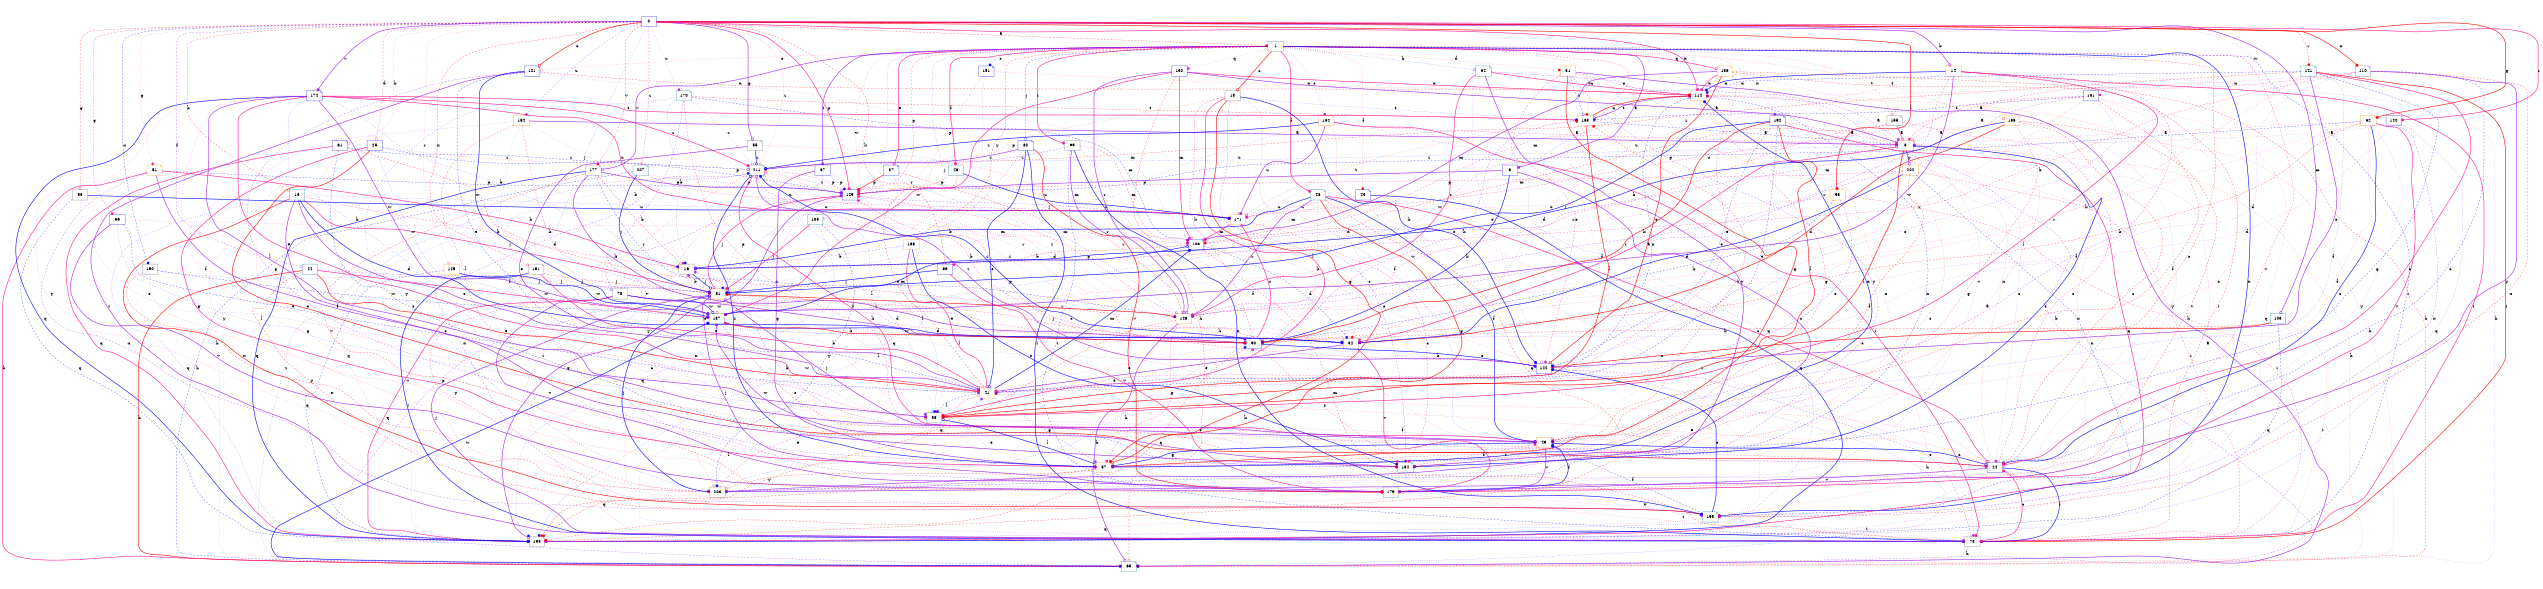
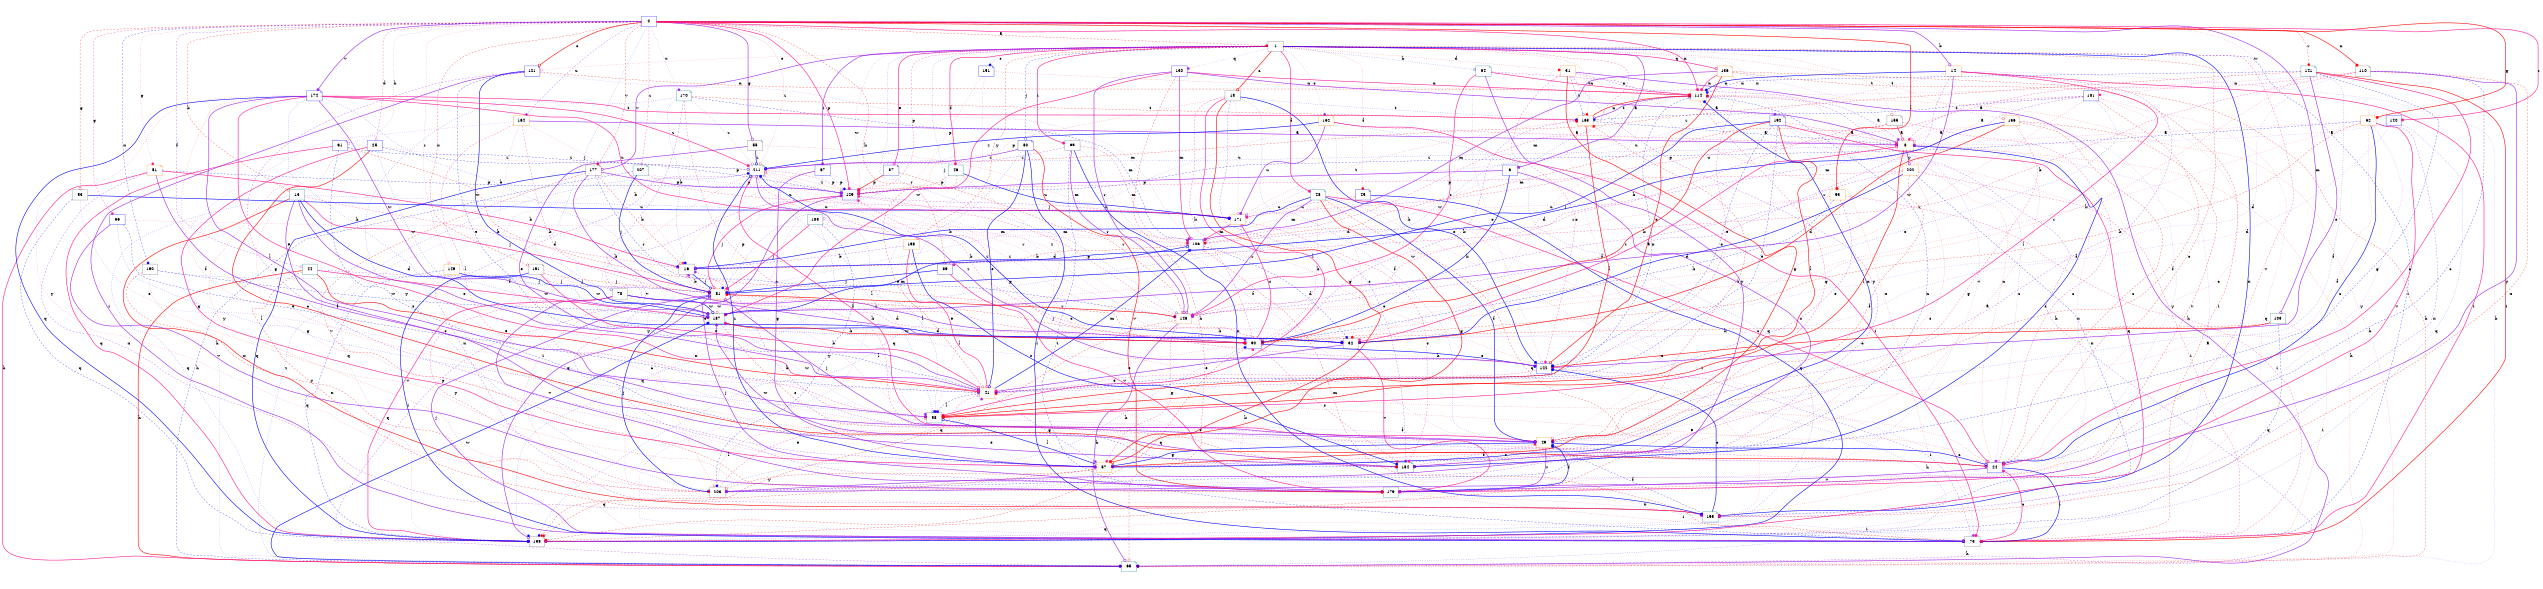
edge "73" -> "122": label "o" -> "i"
